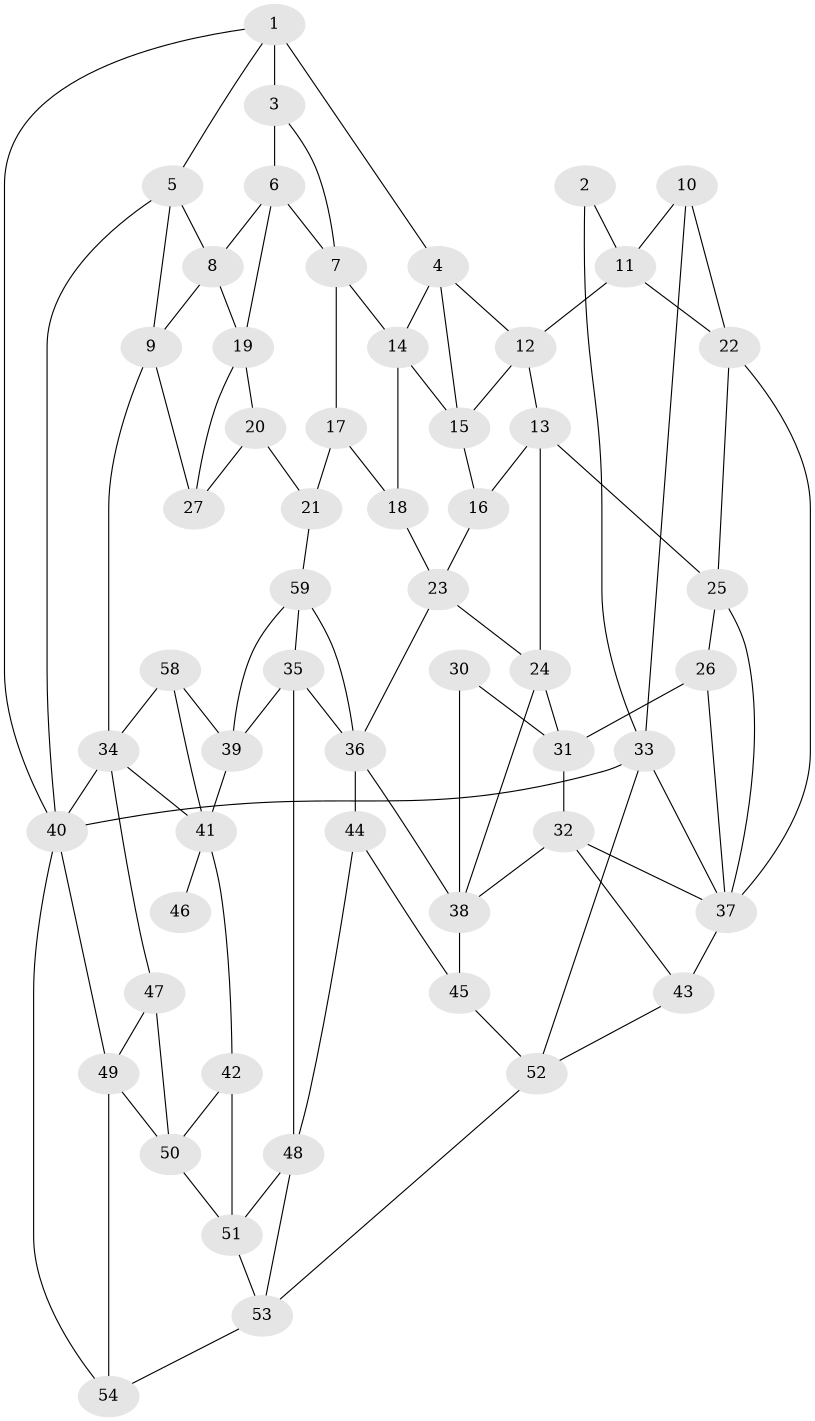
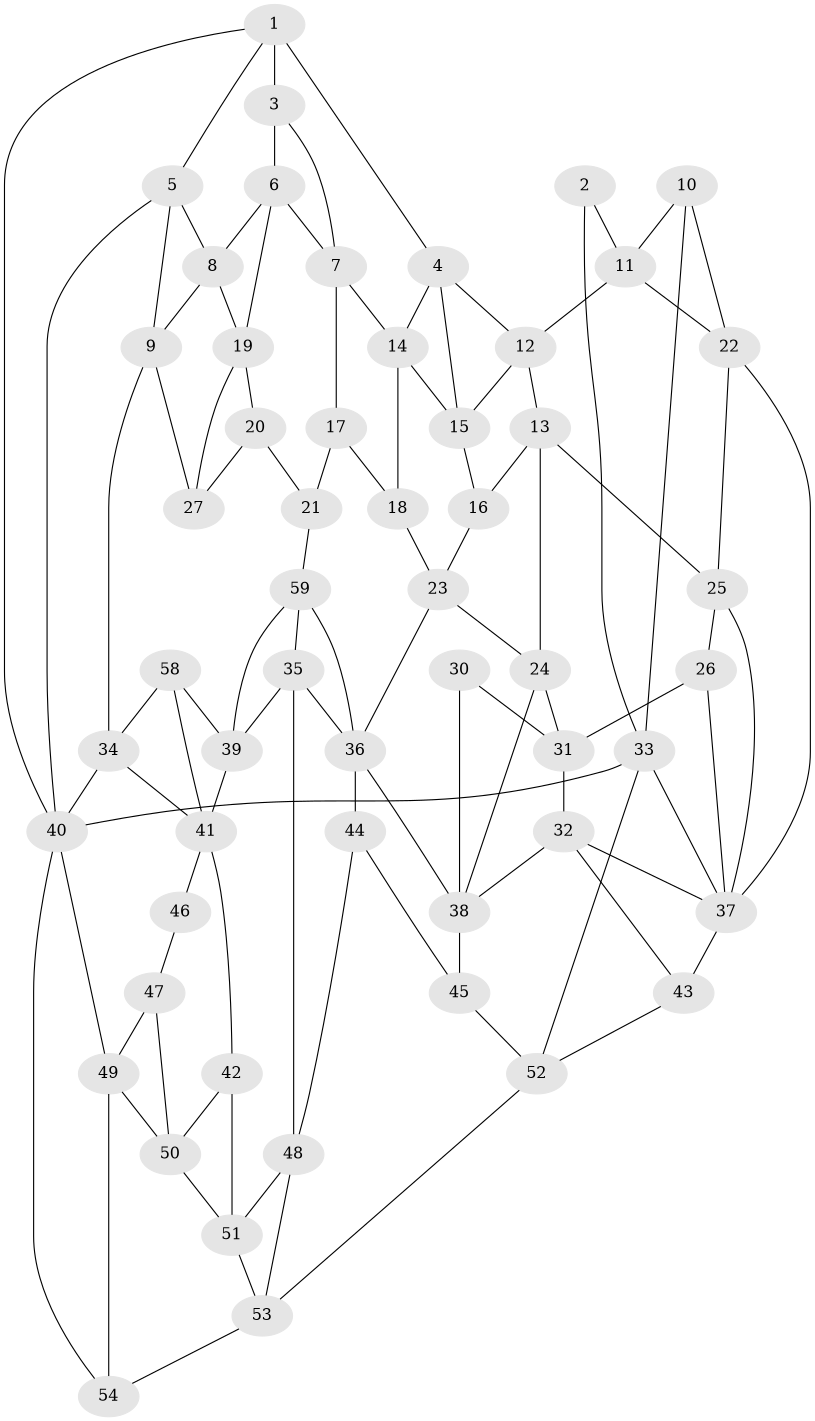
edge "34" -- "47": now "46" -- "47"
